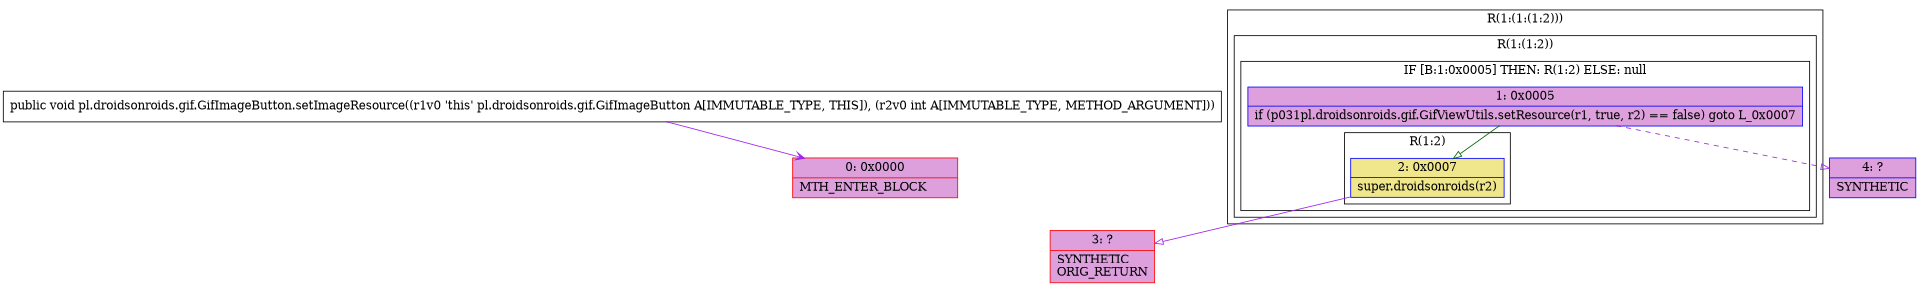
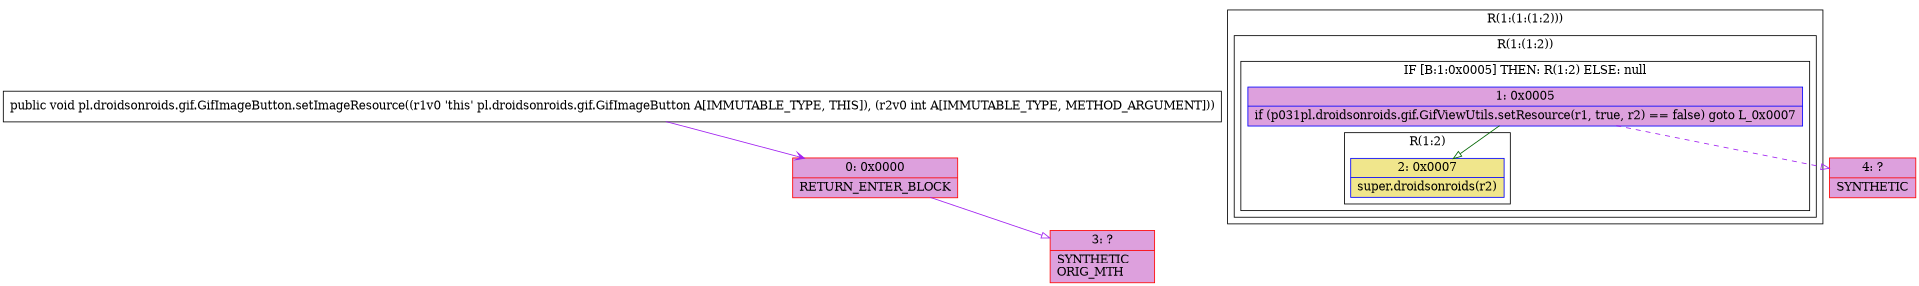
node "4: ?": color blue -> red
node "0: 0x0000": text "MTH_ENTER_BLOCK" -> "RETURN_ENTER_BLOCK"
edge "2: 0x0007" -> "3: ?": now "0: 0x0000" -> "3: ?"
node "3: ?": text "ORIG_RETURN" -> "ORIG_MTH"
